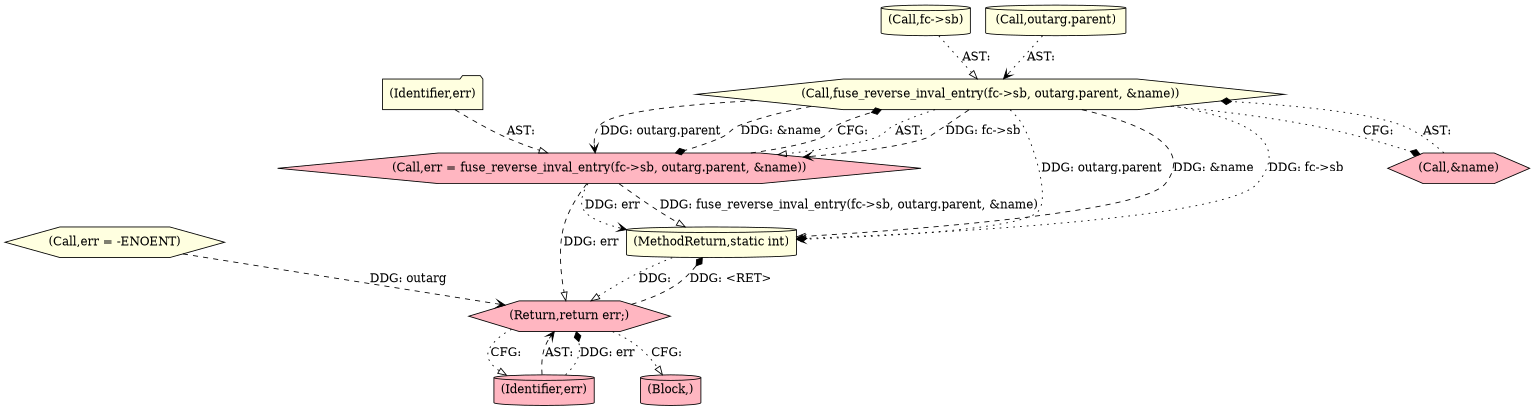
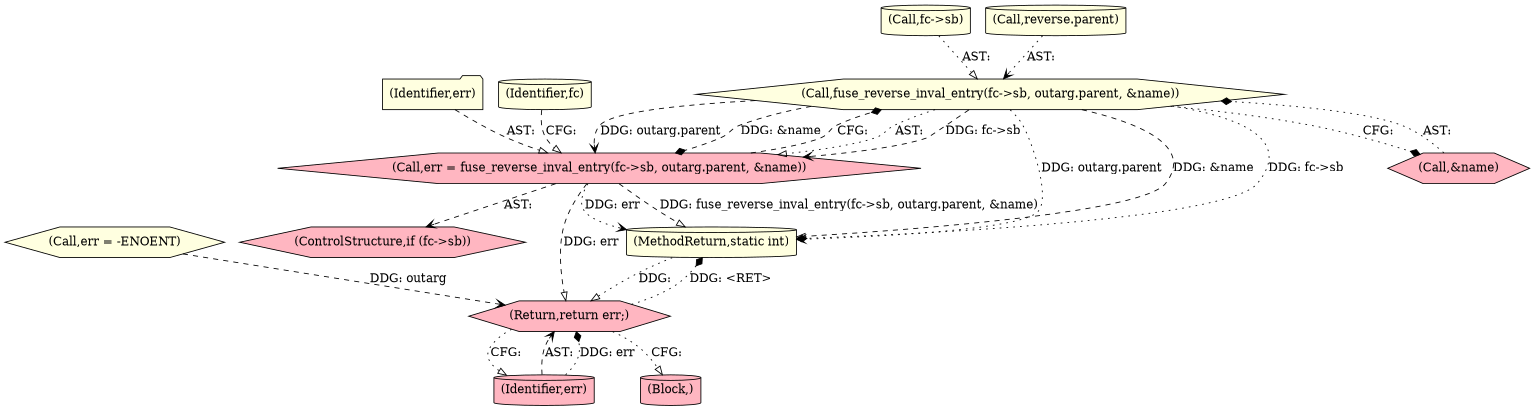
node "(Call,outarg.parent)": label "(Call,outarg.parent)" -> "(Call,reverse.parent)"
node "(Identifier,fc)": added
node "(ControlStructure,if (fc->sb))": added
edge "(Return,return err;)" -> "(MethodReturn,static int)": style dashed -> dotted
